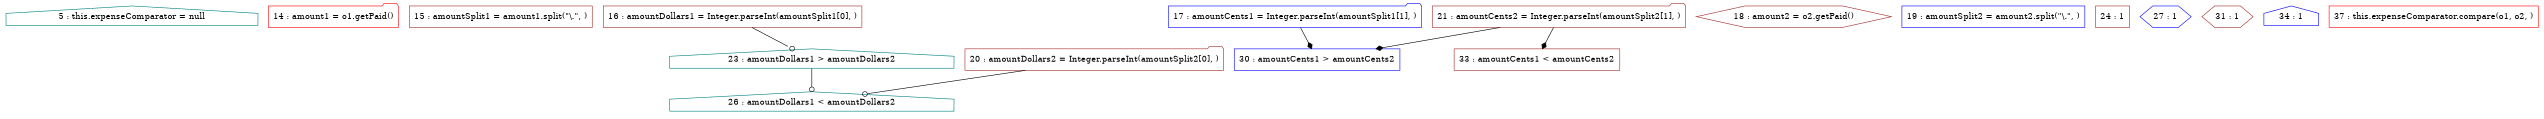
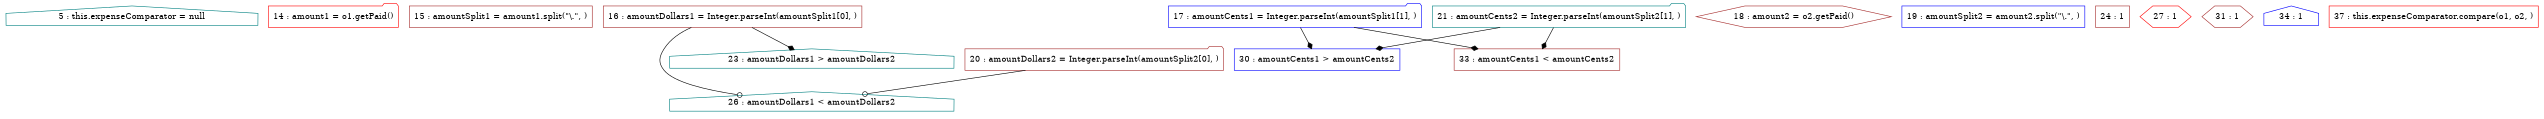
node "21 : amountCents2 = Integer.parseInt(amountSplit2[1], )": color brown -> teal
node "27 : 1": color blue -> red
edge "16 : amountDollars1 = Integer.parseInt(amountSplit1[0], )" -> "23 : amountDollars1 > amountDollars2": arrowhead odot -> diamond
edge "17 : amountCents1 = Integer.parseInt(amountSplit1[1], )" -> "33 : amountCents1 < amountCents2": added
edge "23 : amountDollars1 > amountDollars2" -> "26 : amountDollars1 < amountDollars2": now "16 : amountDollars1 = Integer.parseInt(amountSplit1[0], )" -> "26 : amountDollars1 < amountDollars2"
